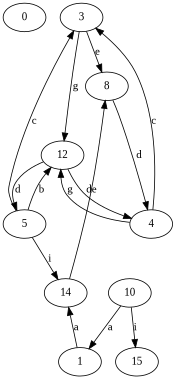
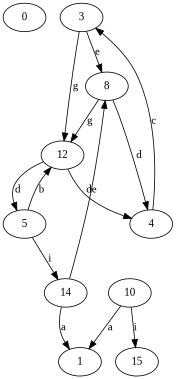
edge "5" -> "3": removed, label "c"
edge "4" -> "12": now "8" -> "12"
edge "1" -> "14": reversed
